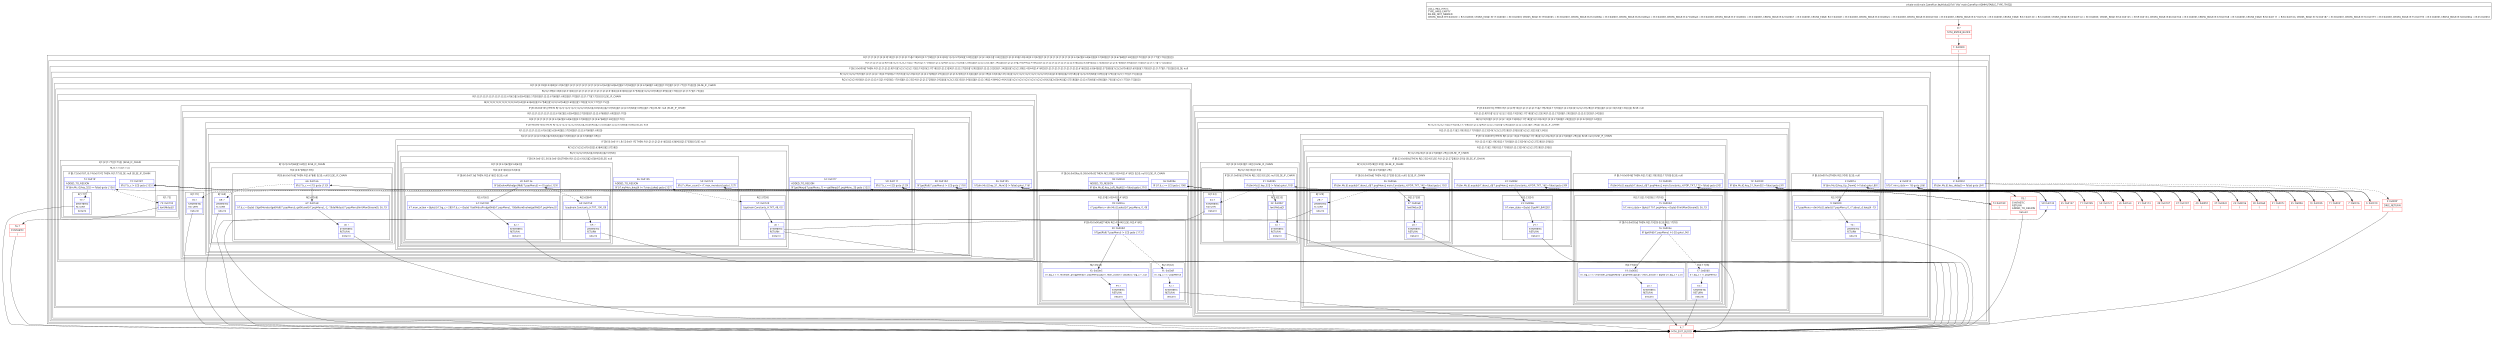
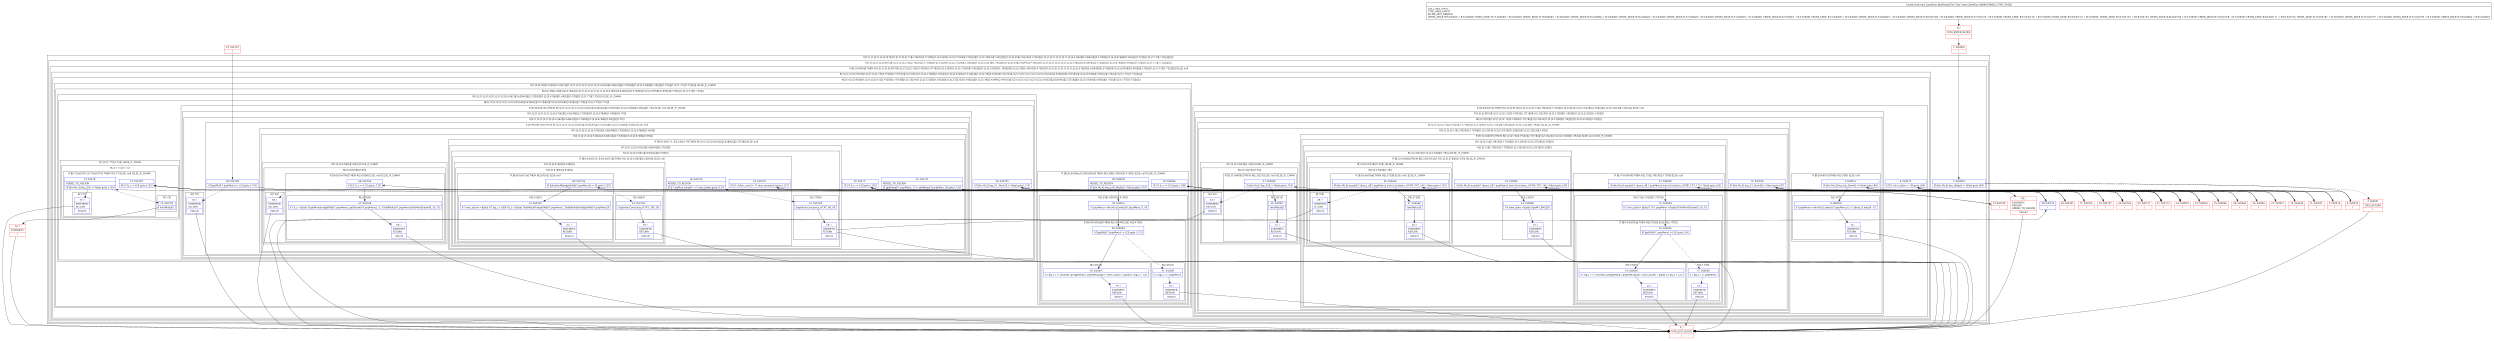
edge "46: 0x0105" -> "47: 0x0107": now "46: 0x0105" -> "51: 0x0113"
